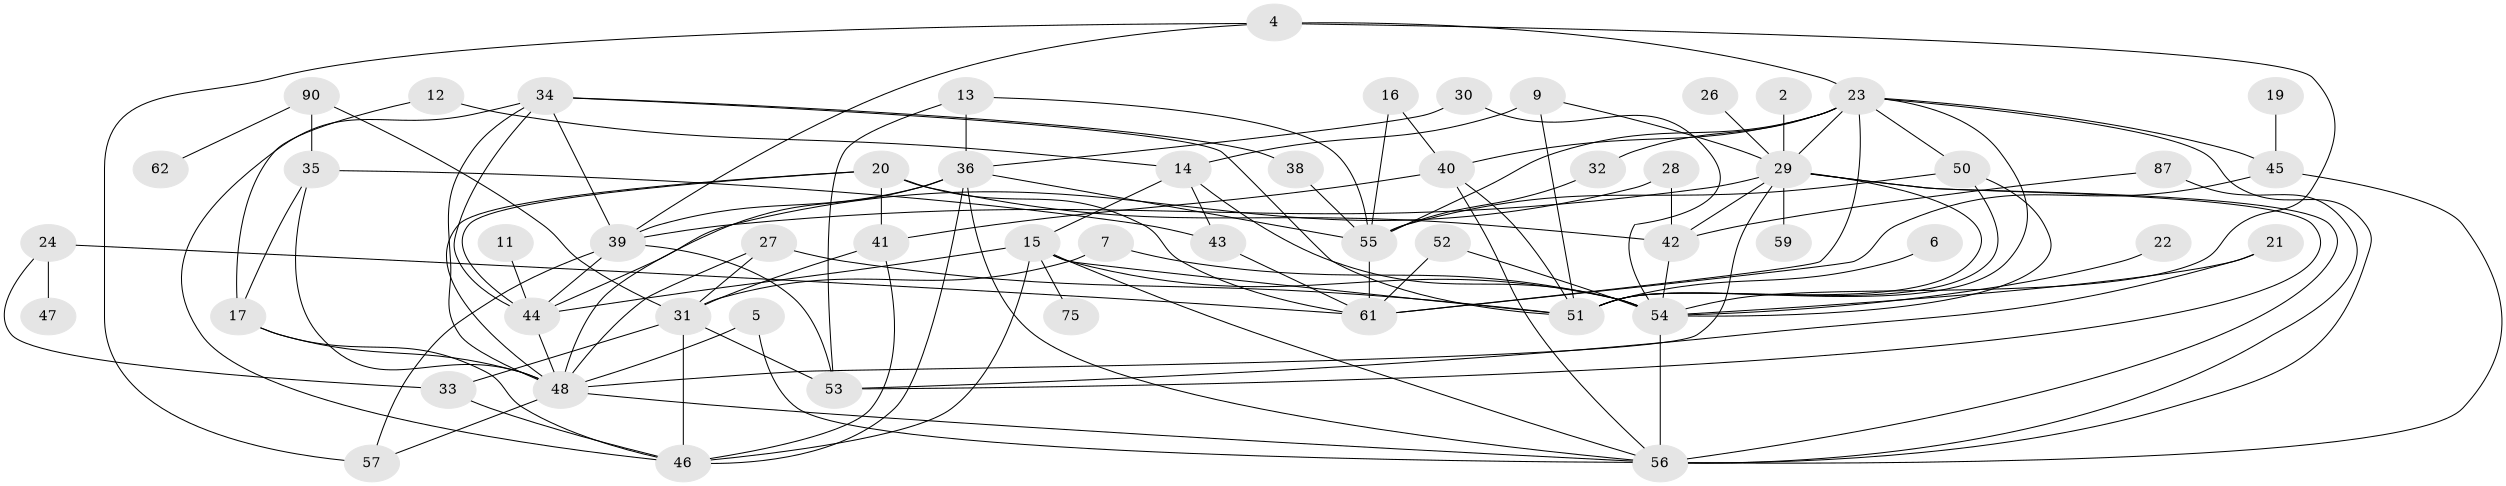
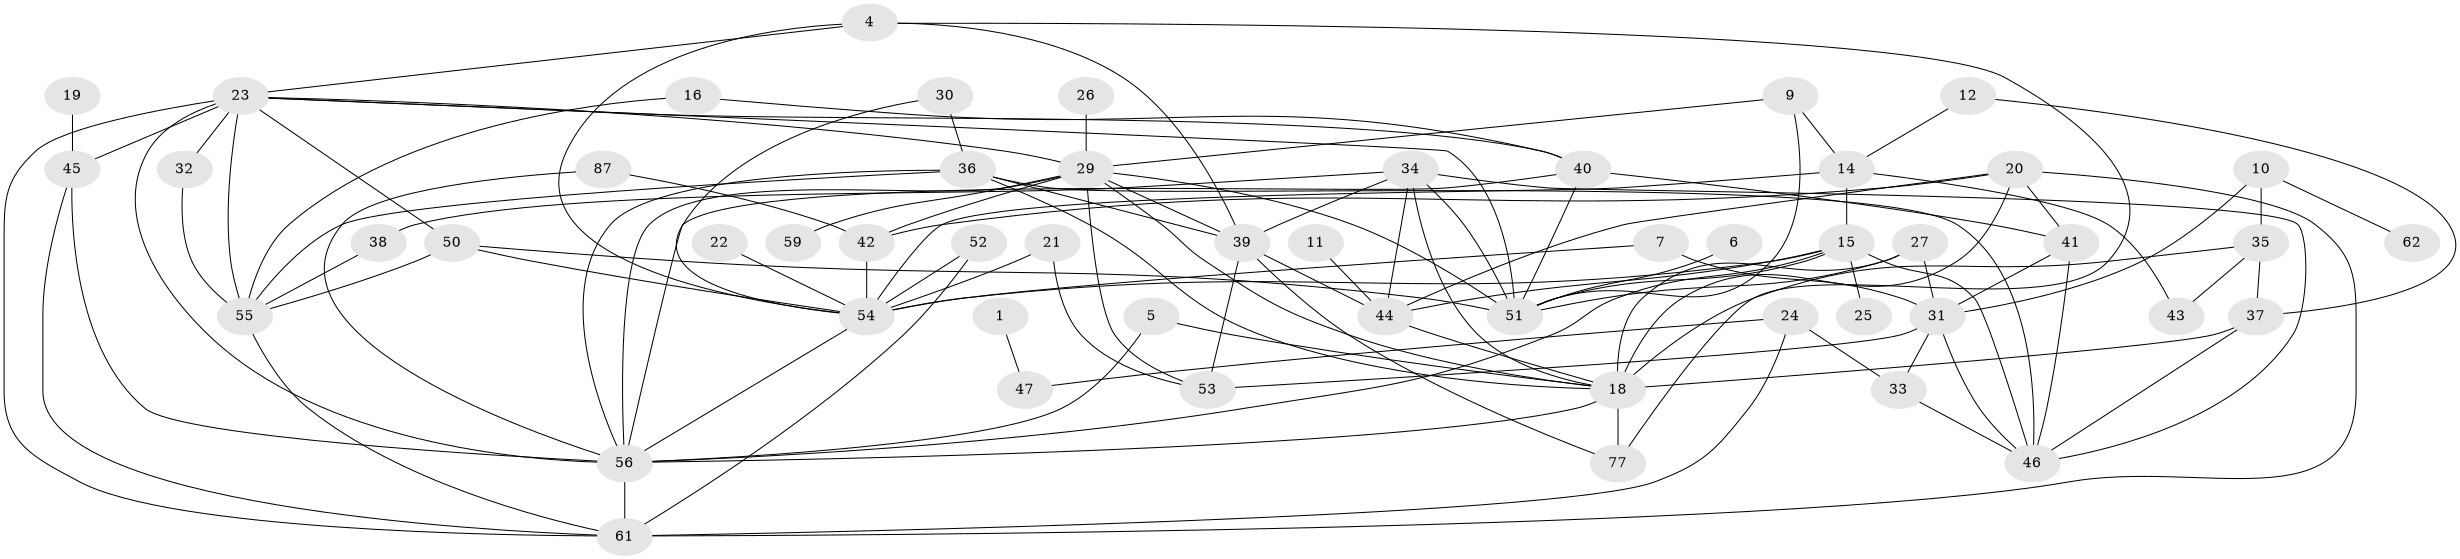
node "90": label "90" -> "10"
node "13": removed
node "2": removed
node "28": removed
edge "43" -- "61": now "56" -- "61"
node "17": label "17" -> "37"
node "1": added
node "75": label "75" -> "25"
node "48": label "48" -> "18"
node "57": label "57" -> "77"
